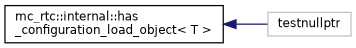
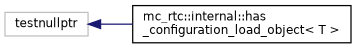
edge "testnullptr" -> "mc_rtc::internal::has _configuration_load_object< T >": reversed
